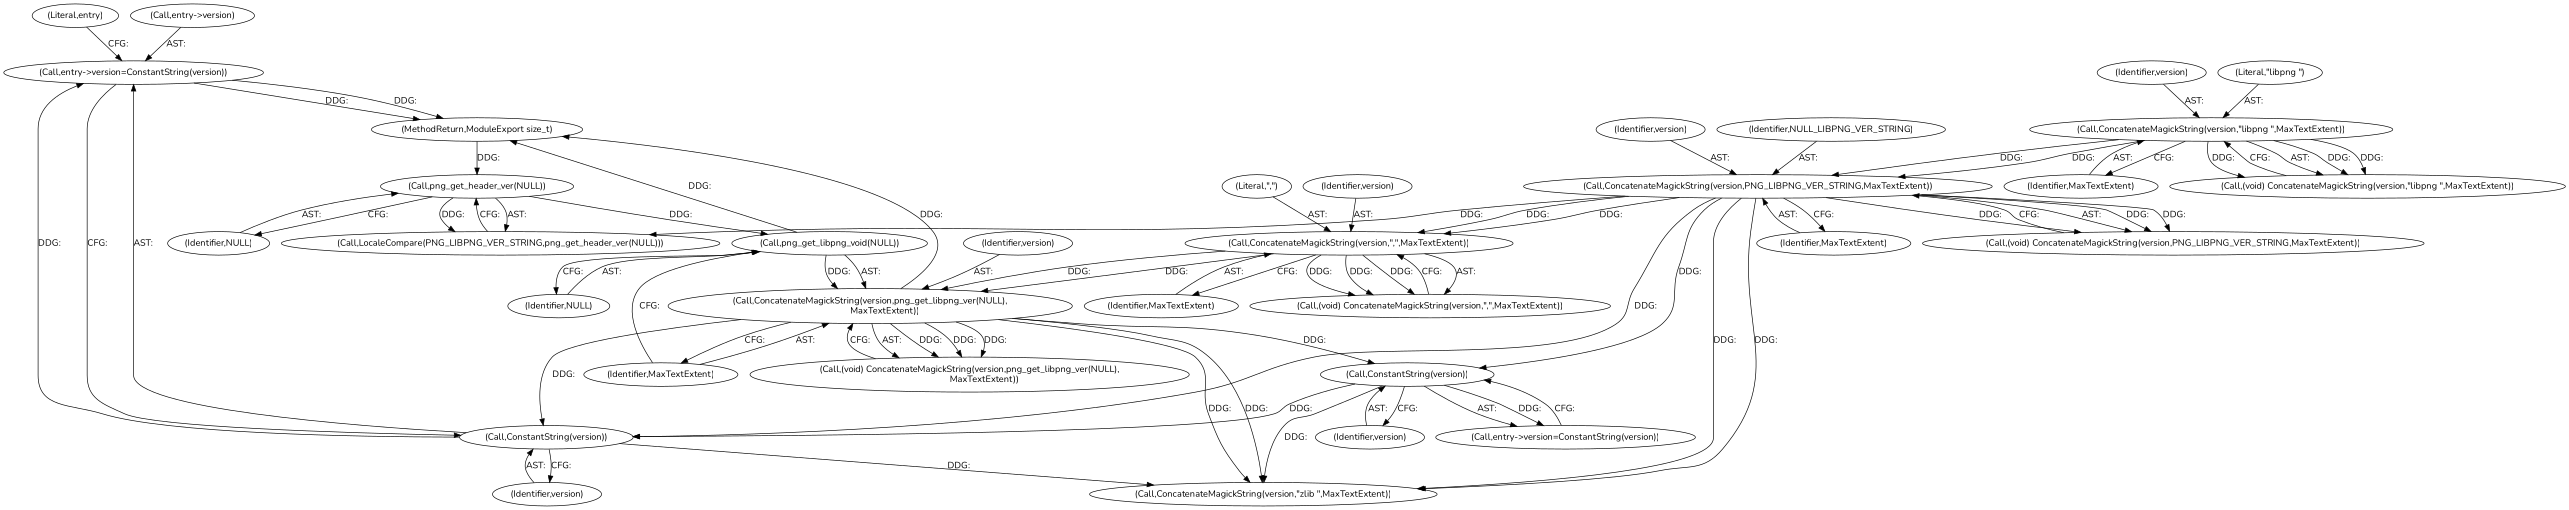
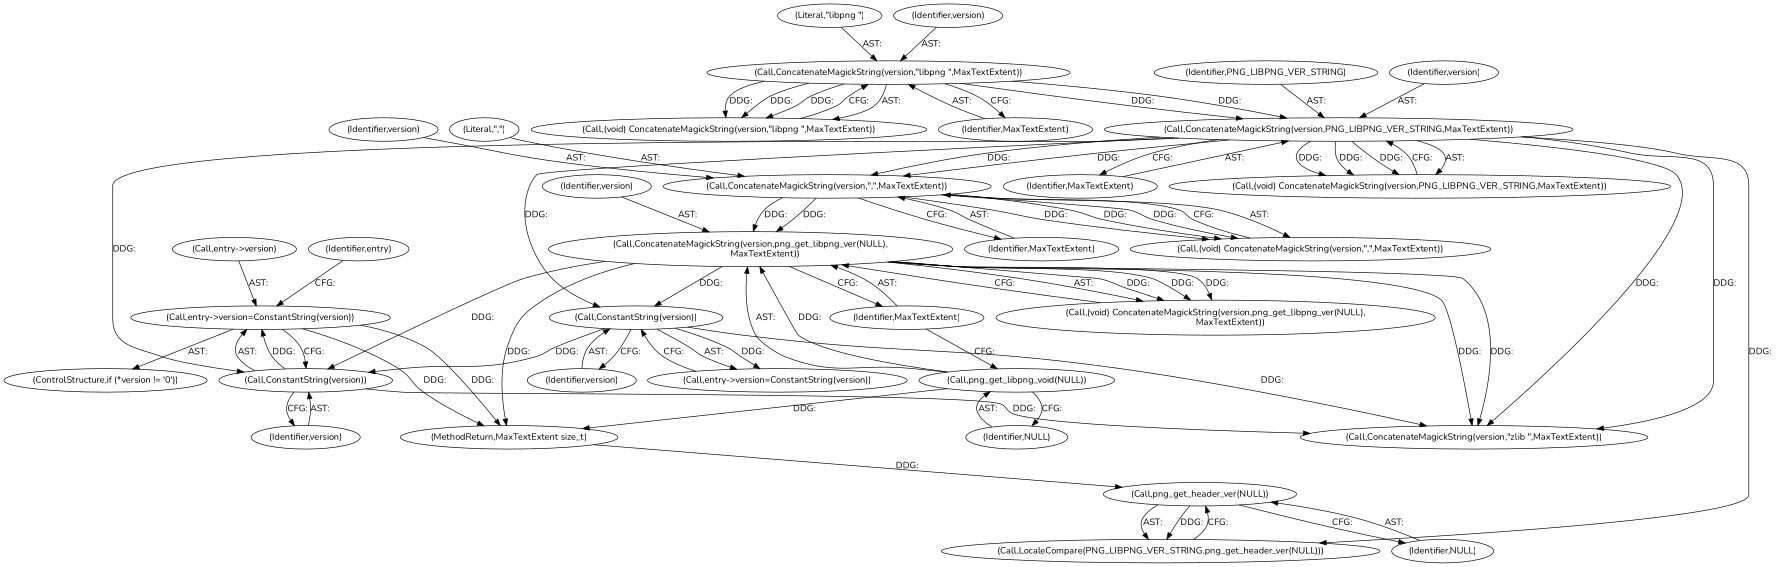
node "(Literal,entry)": label "(Literal,entry)" -> "(Identifier,entry)"
node "(MethodReturn,ModuleExport size_t)": label "(MethodReturn,ModuleExport size_t)" -> "(MethodReturn,MaxTextExtent size_t)"
node "(Identifier,NULL_LIBPNG_VER_STRING)": label "(Identifier,NULL_LIBPNG_VER_STRING)" -> "(Identifier,PNG_LIBPNG_VER_STRING)"
edge "(Call,png_get_header_ver(NULL))" -> "(Call,png_get_libpng_void(NULL))": removed, label "DDG:"
node "(ControlStructure,if (*version != '0'))": added
